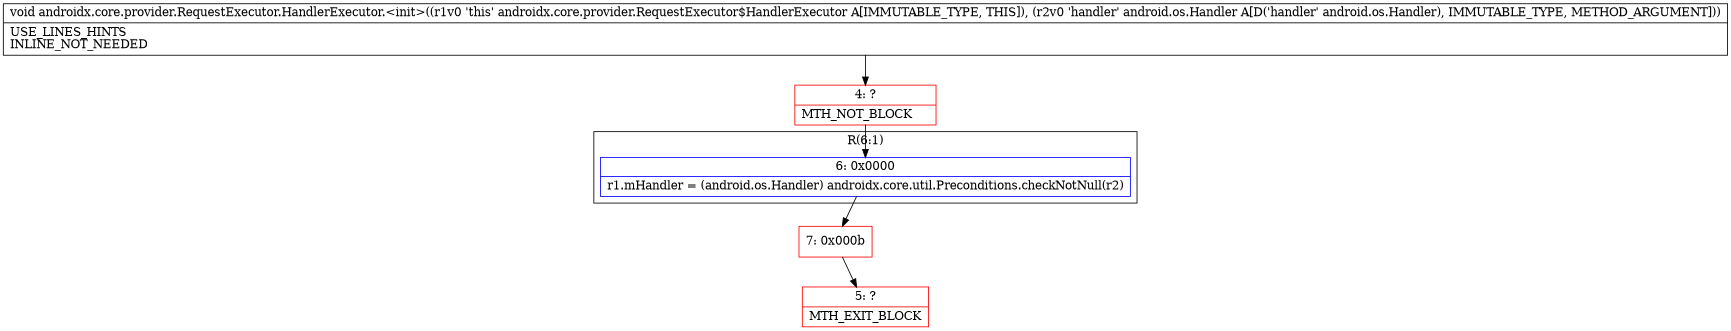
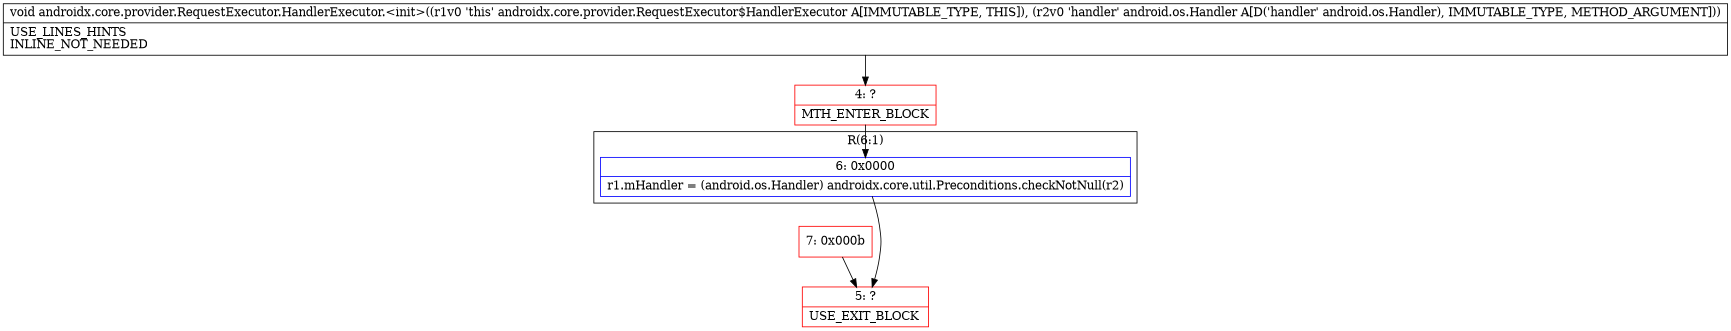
node "4: ?": text "MTH_NOT_BLOCK" -> "MTH_ENTER_BLOCK"
edge "6: 0x0000" -> "7: 0x000b": now "6: 0x0000" -> "5: ?"
node "5: ?": text "MTH_EXIT_BLOCK" -> "USE_EXIT_BLOCK"
